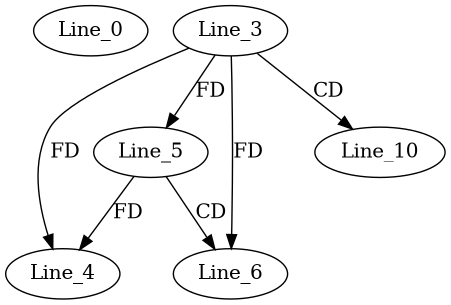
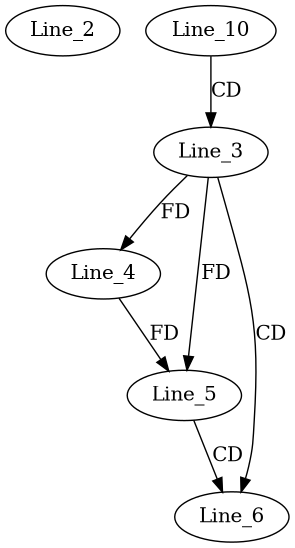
node "Line_0": label "Line_0" -> "Line_2"
edge "Line_3" -> "Line_10": reversed
edge "Line_3" -> "Line_6": label "FD" -> "CD"
edge "Line_5" -> "Line_4": reversed
